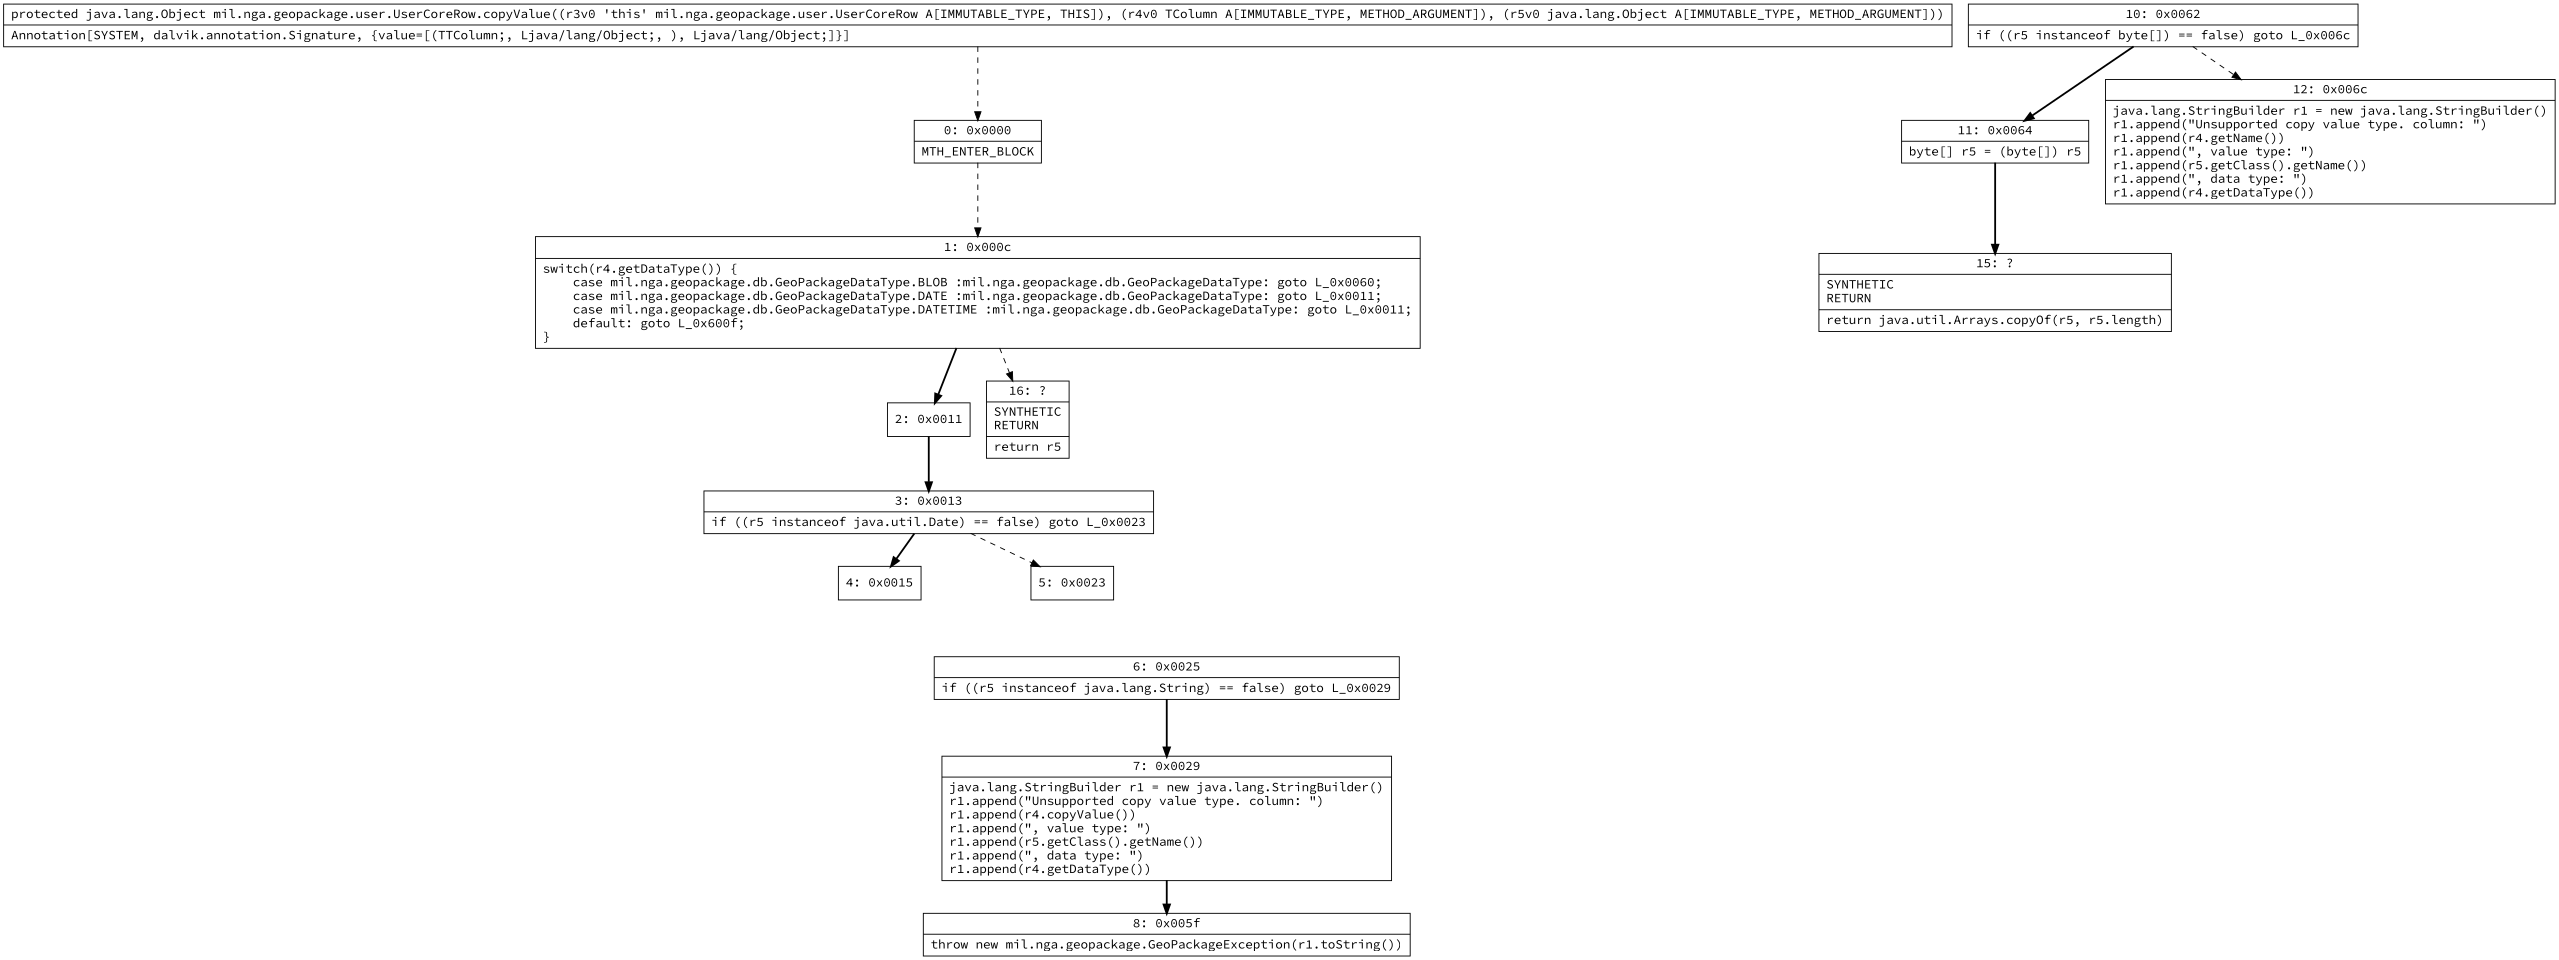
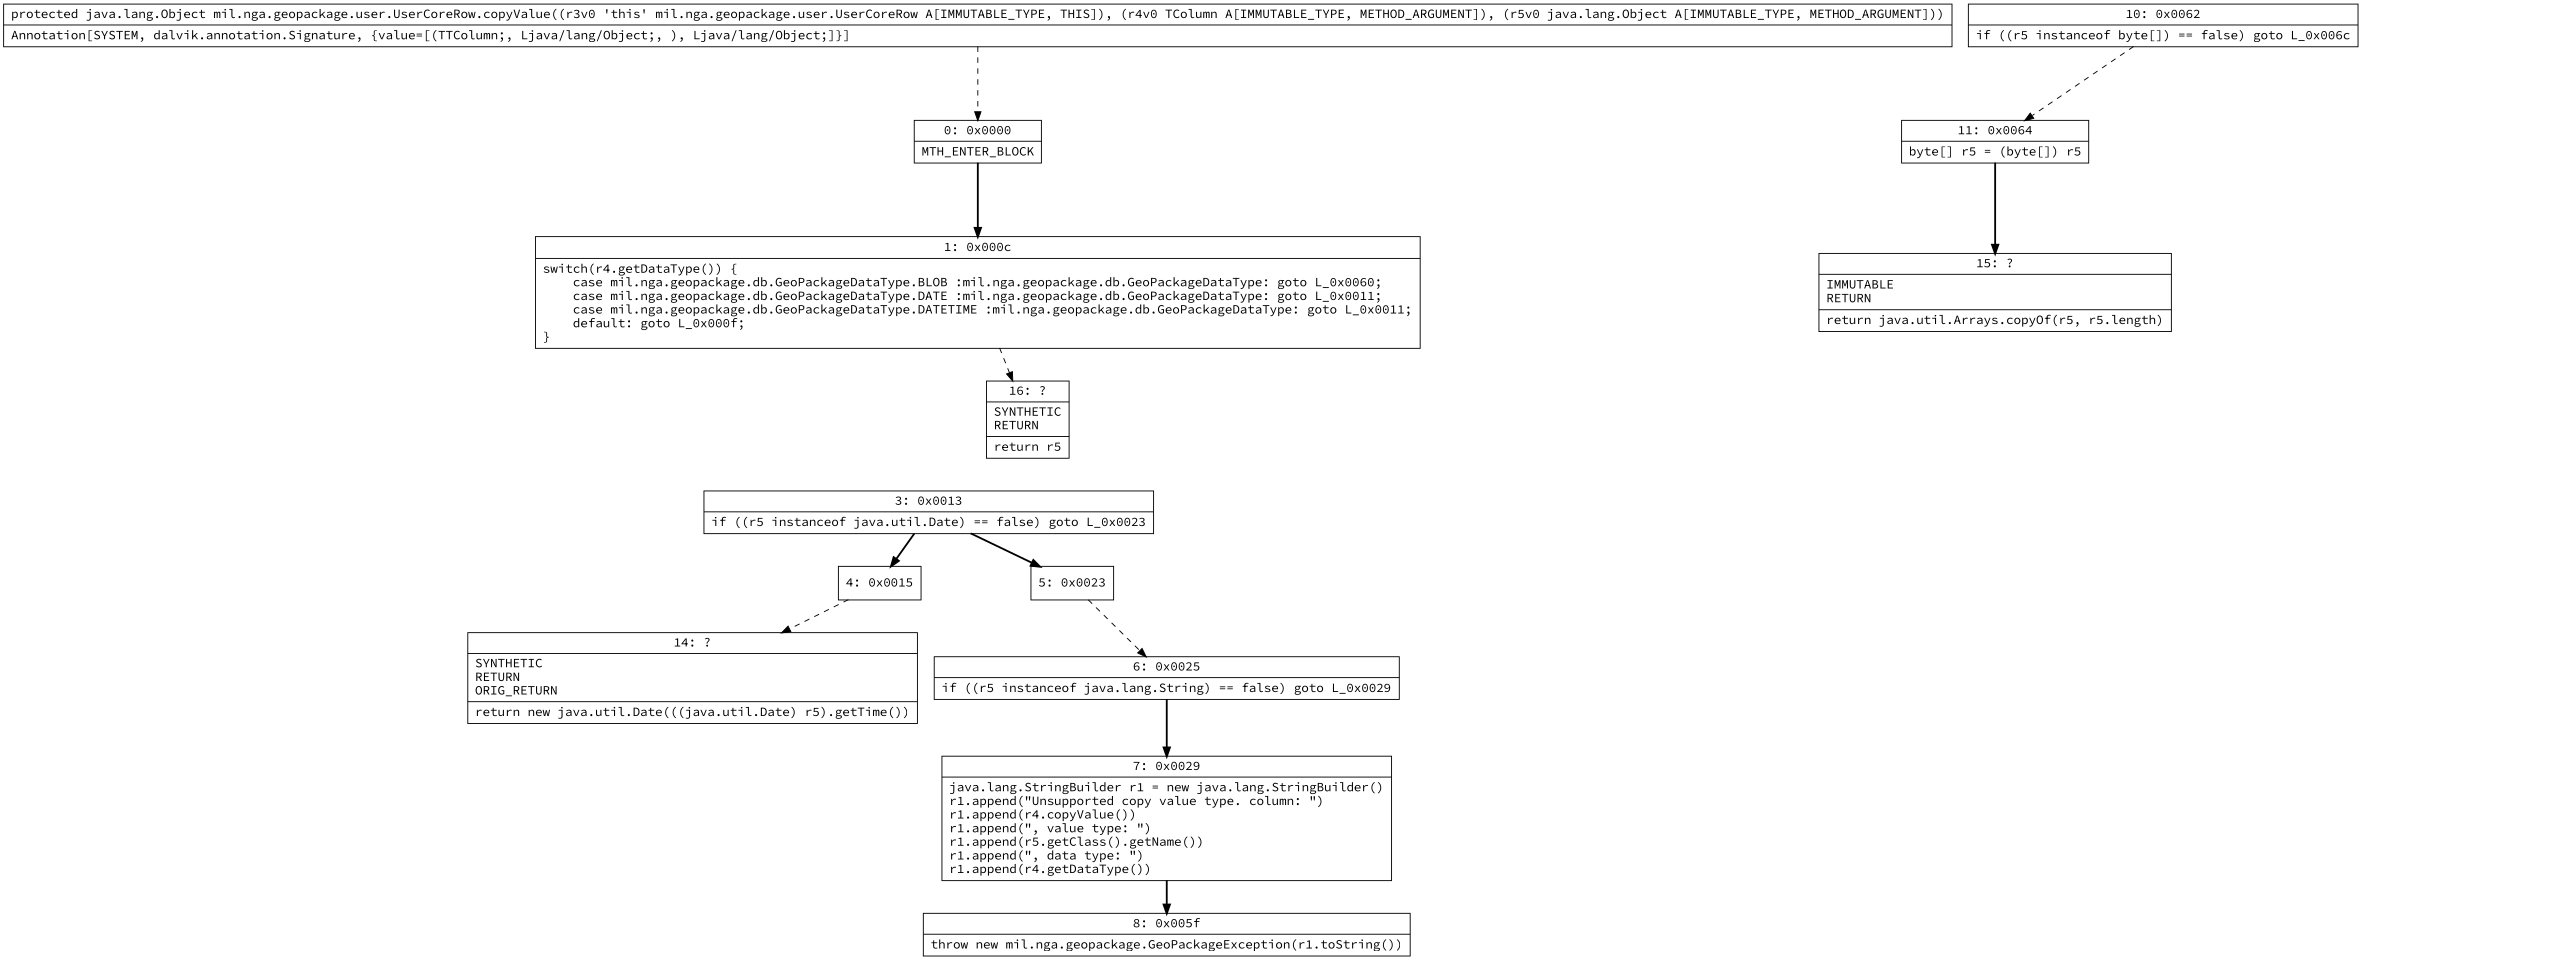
edge "10: 0x0062" -> "11: 0x0064": style bold -> dashed
node "12: 0x006c": removed
edge "0: 0x0000" -> "1: 0x000c": style dashed -> bold
node "15: ?": text "SYNTHETIC" -> "IMMUTABLE"
node "1: 0x000c": text "default: goto L_0x600f;" -> "default: goto L_0x000f;"
node "2: 0x0011": removed
edge "3: 0x0013" -> "5: 0x0023": style dashed -> bold
edge "5: 0x0023" -> "6: 0x0025": added
node "14: ?": added
